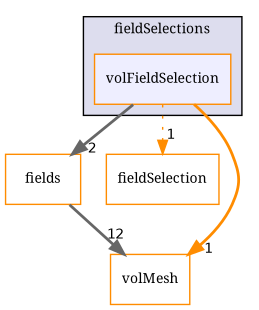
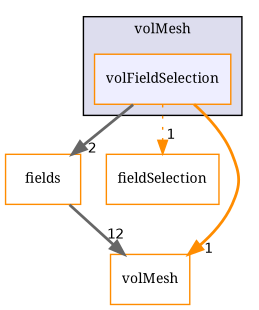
cluster "fieldSelections": label "fieldSelections" -> "volMesh"
